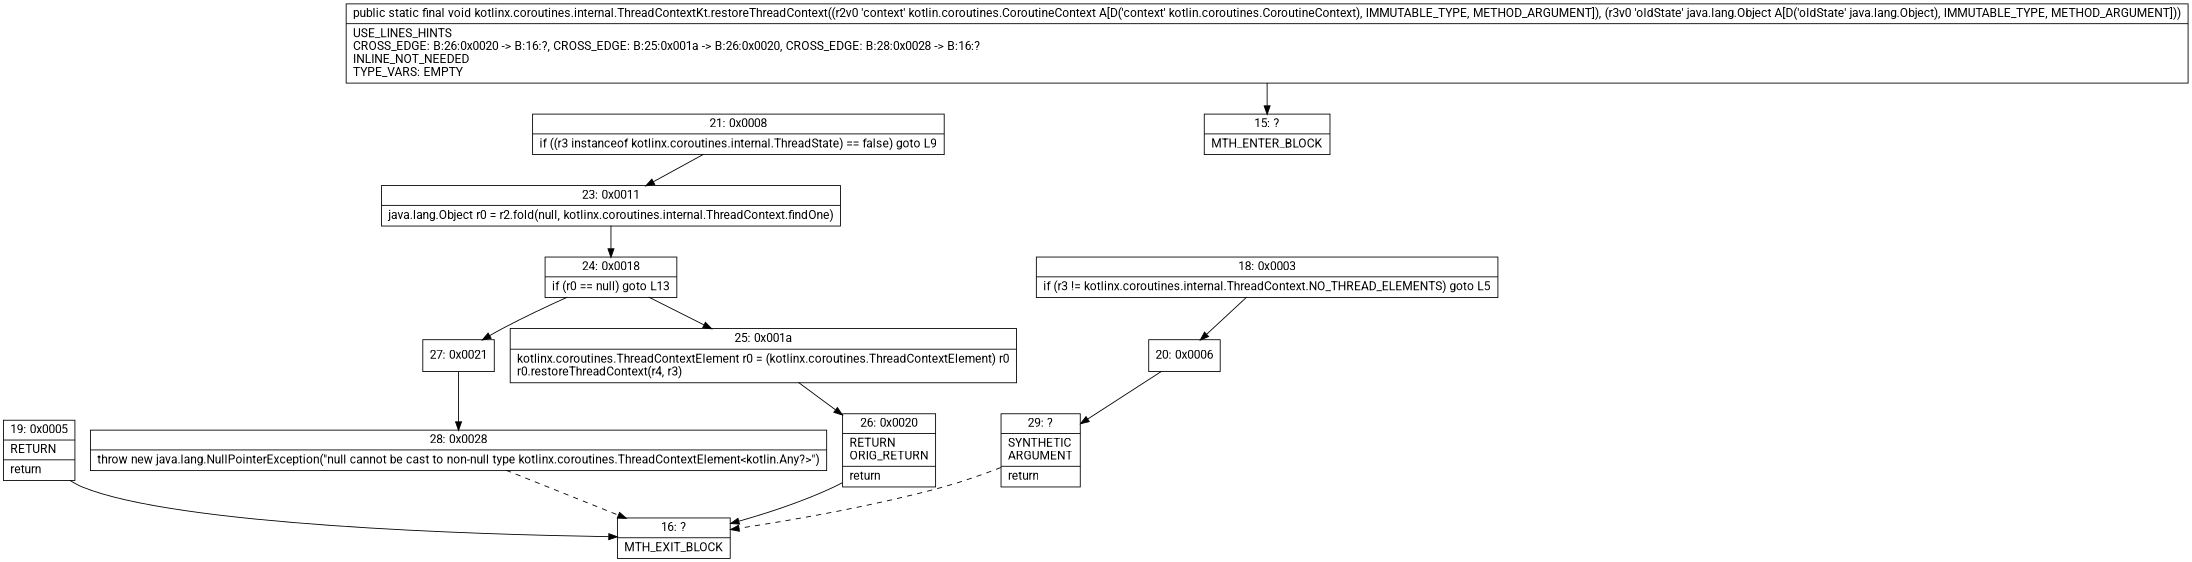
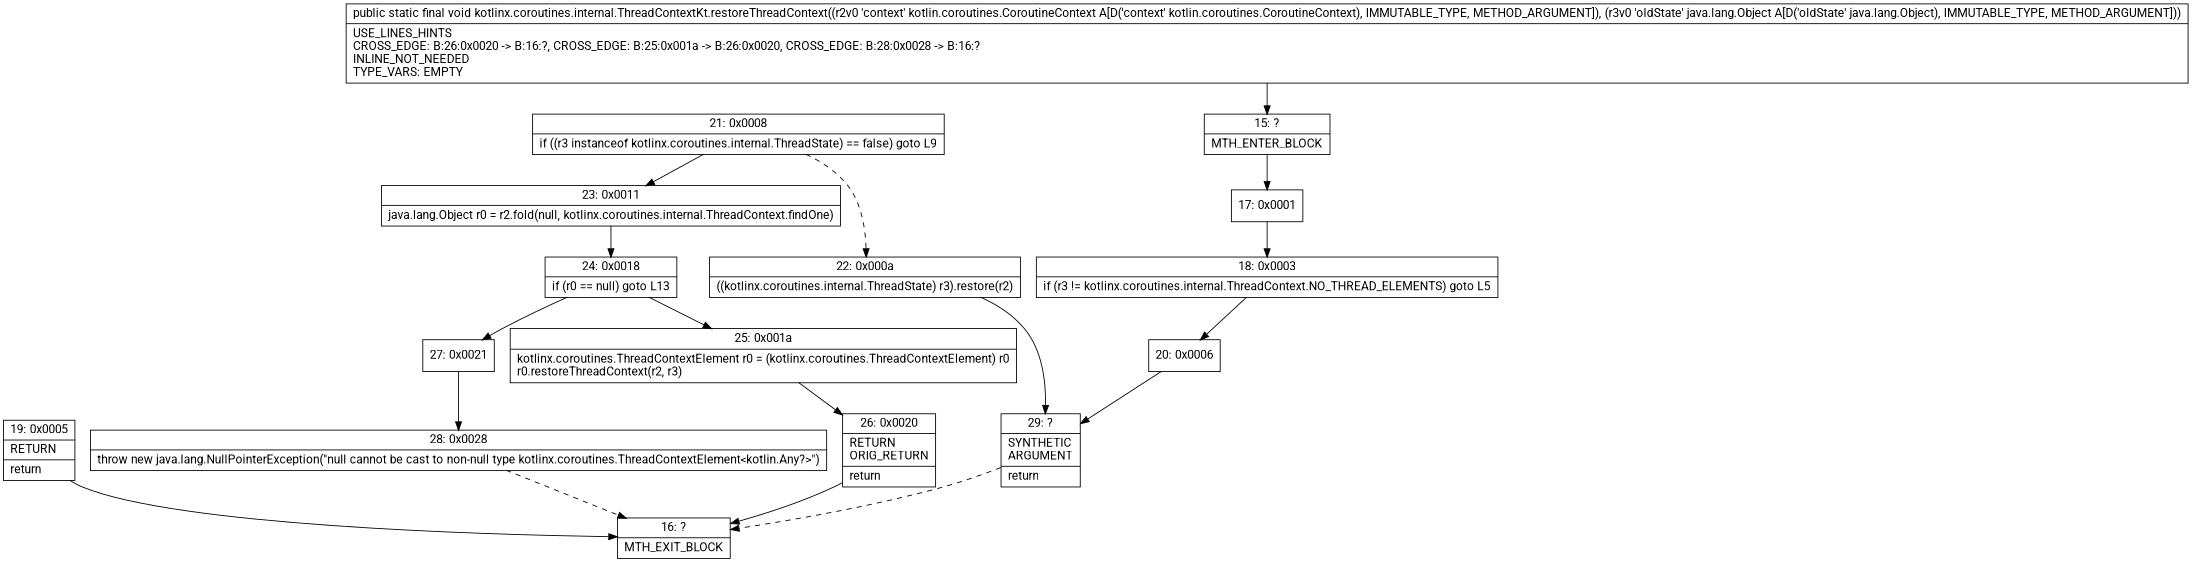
node "17: 0x0001": added
node "22: 0x000a": added
node "25: 0x001a": text "r0.restoreThreadContext(r4, r3)" -> "r0.restoreThreadContext(r2, r3)"
